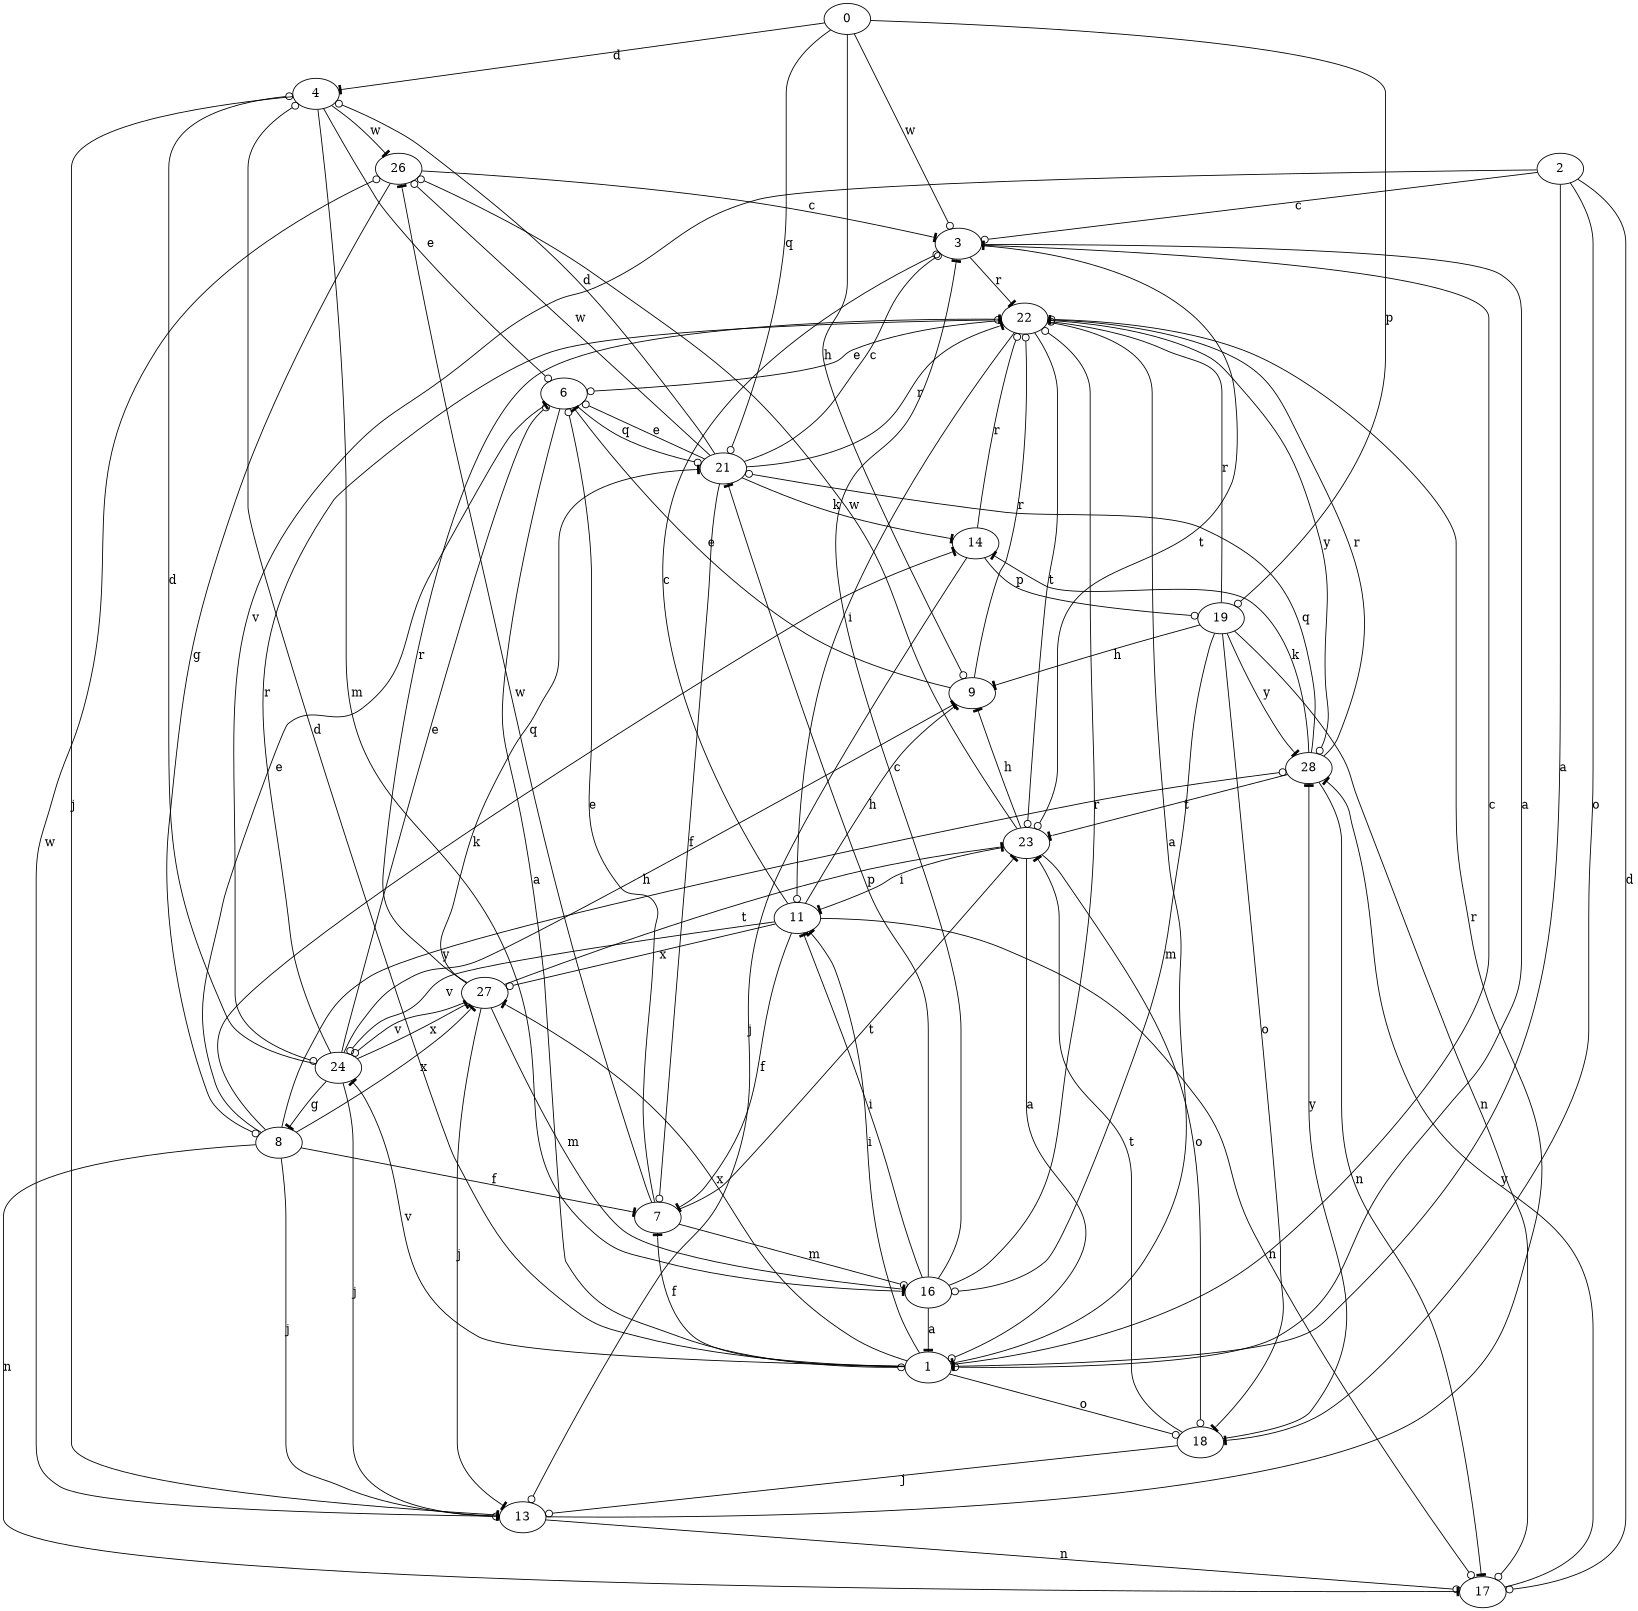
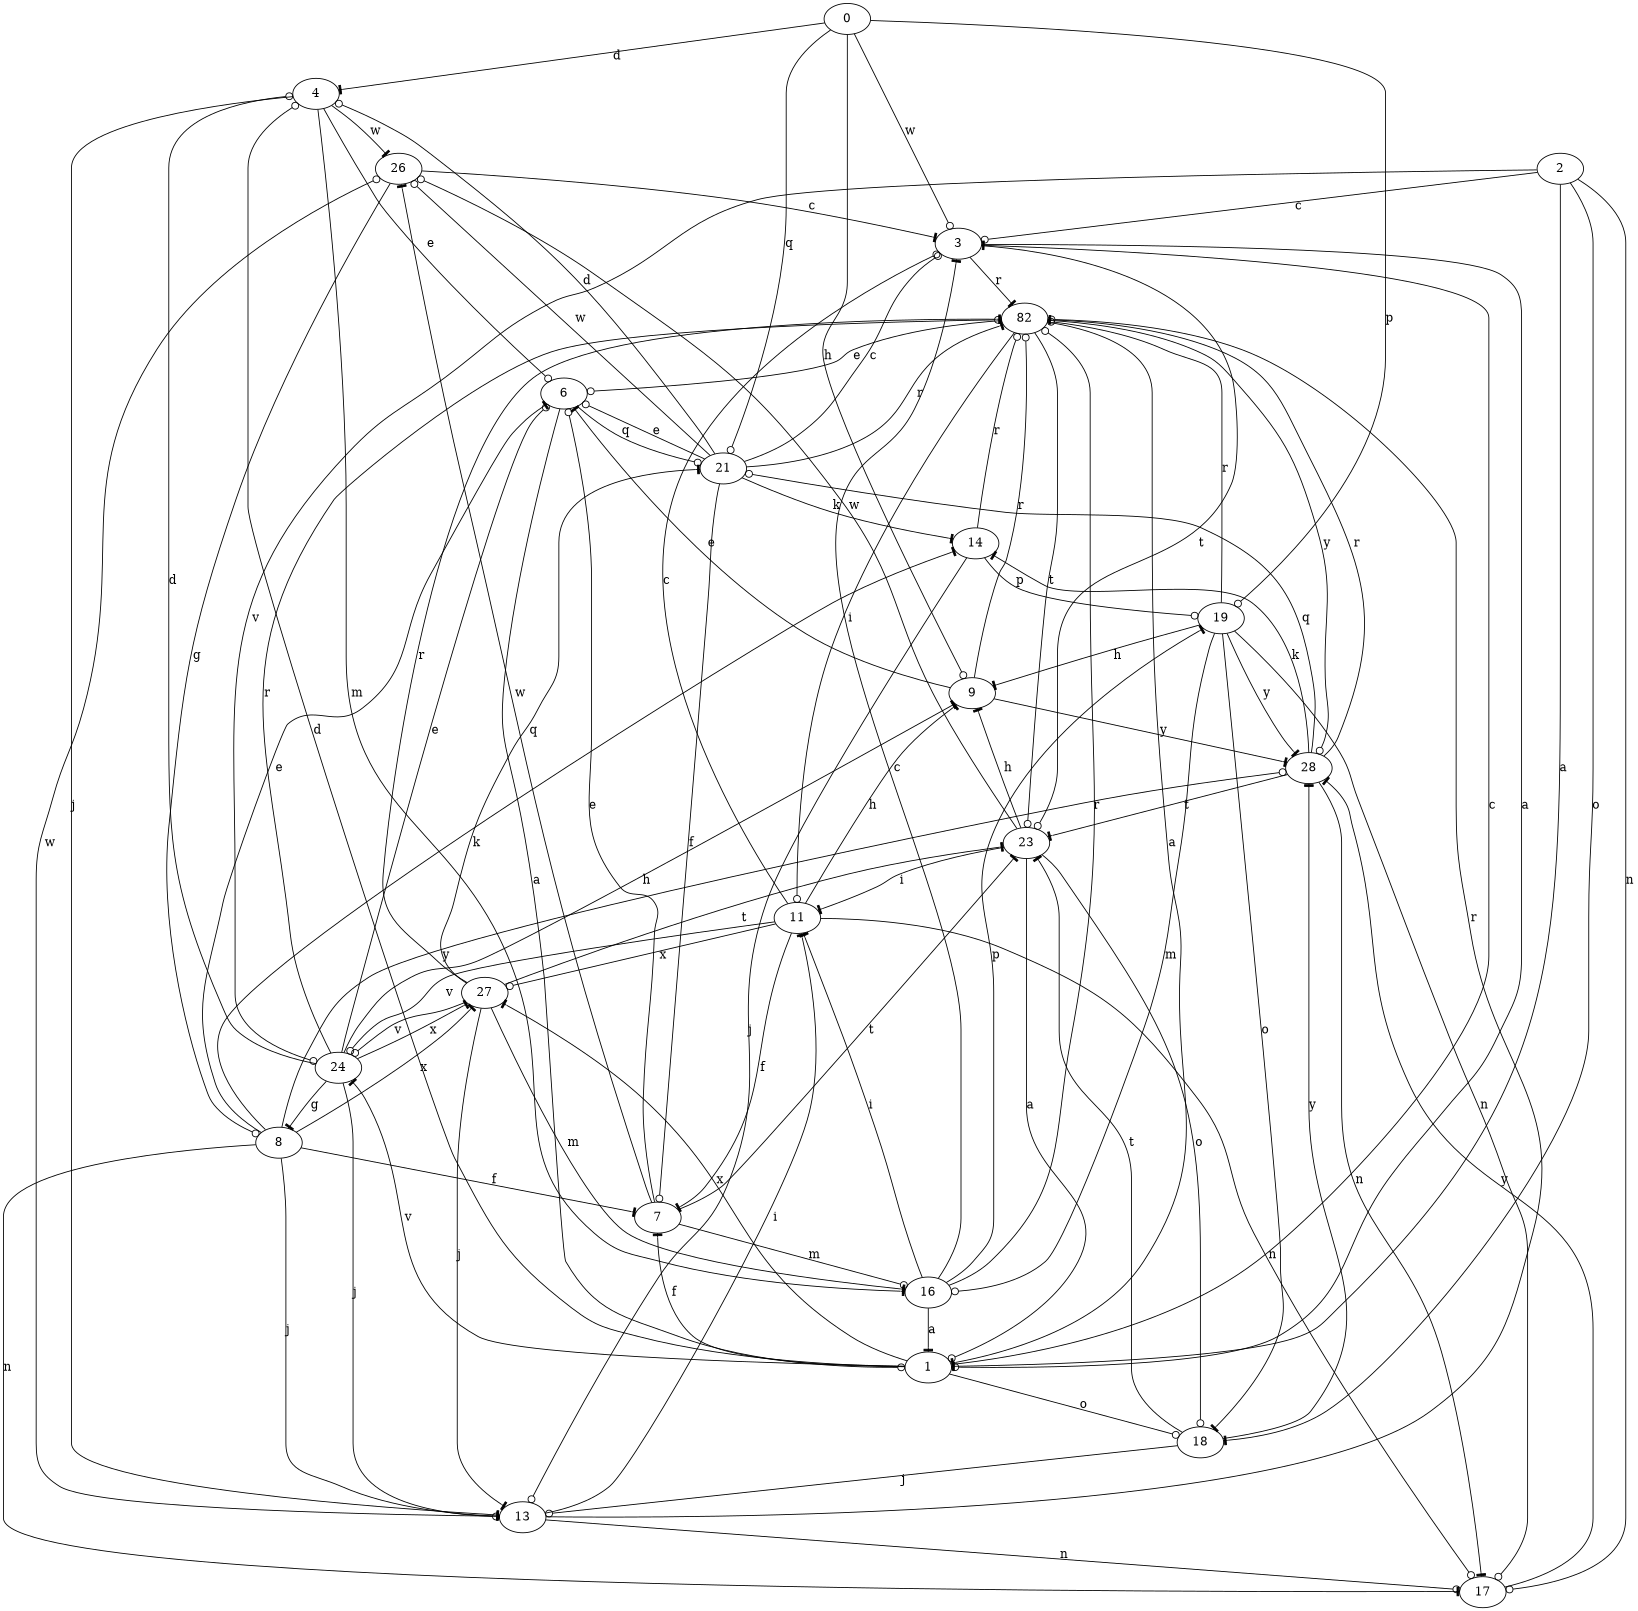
node "22": label "22" -> "82"
edge "9" -> "28": added, label "y"
edge "16" -> "21": now "16" -> "19"
edge "2" -> "17": label "d" -> "n"
edge "1" -> "11": now "13" -> "11"
